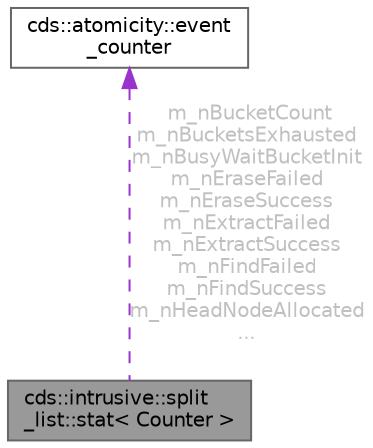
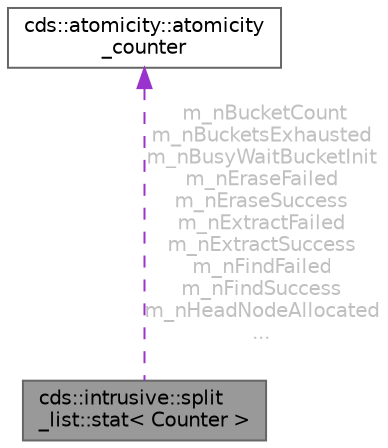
node "cds::atomicity::event _counter": label "cds::atomicity::event _counter" -> "cds::atomicity::atomicity _counter"
